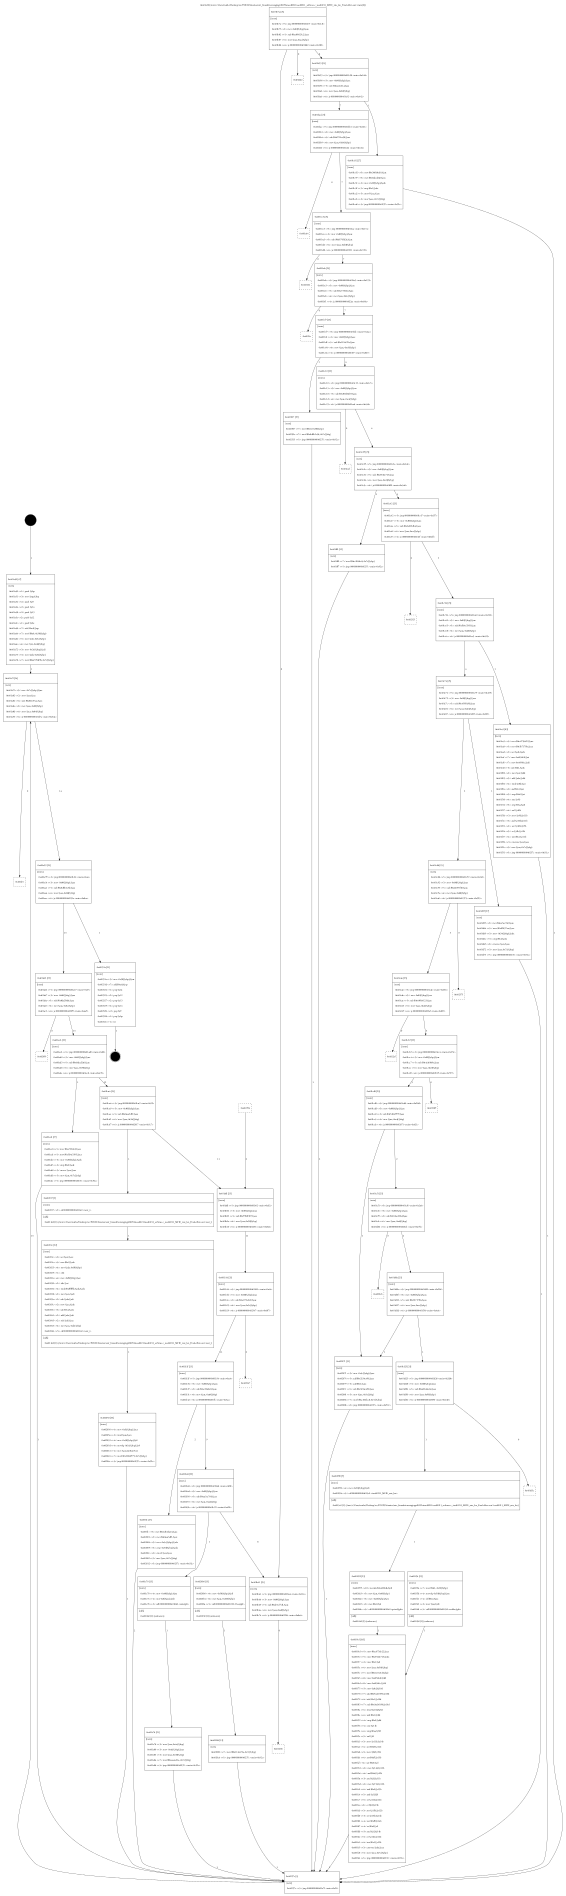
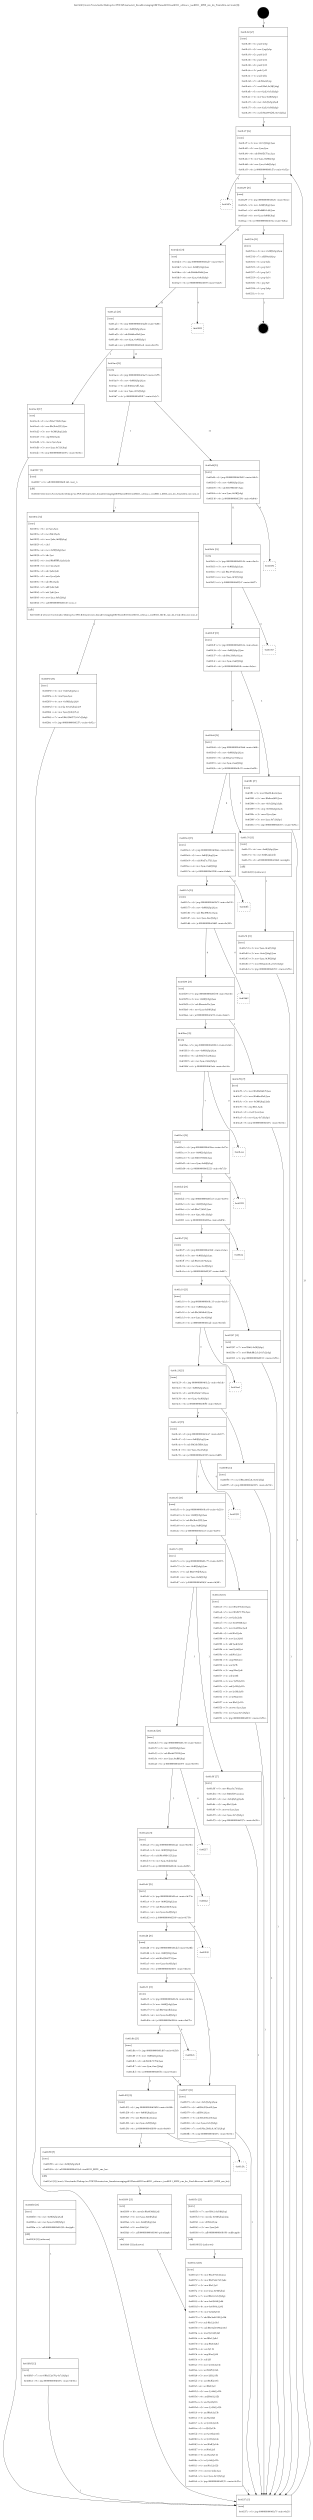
edge "0x401b7a [25]" -> "0x401b61 [25]": reversed
edge "0x402296" -> "0x401afd [25]": reversed
